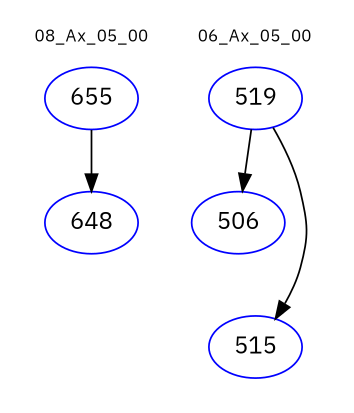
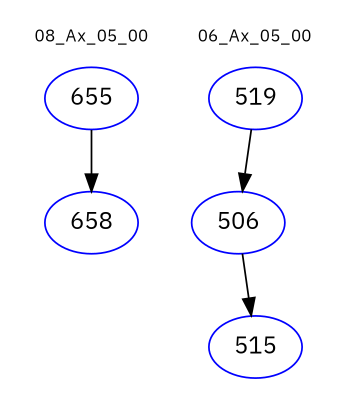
edge "519" -> "515": now "506" -> "515"
node "648": label "648" -> "658"
